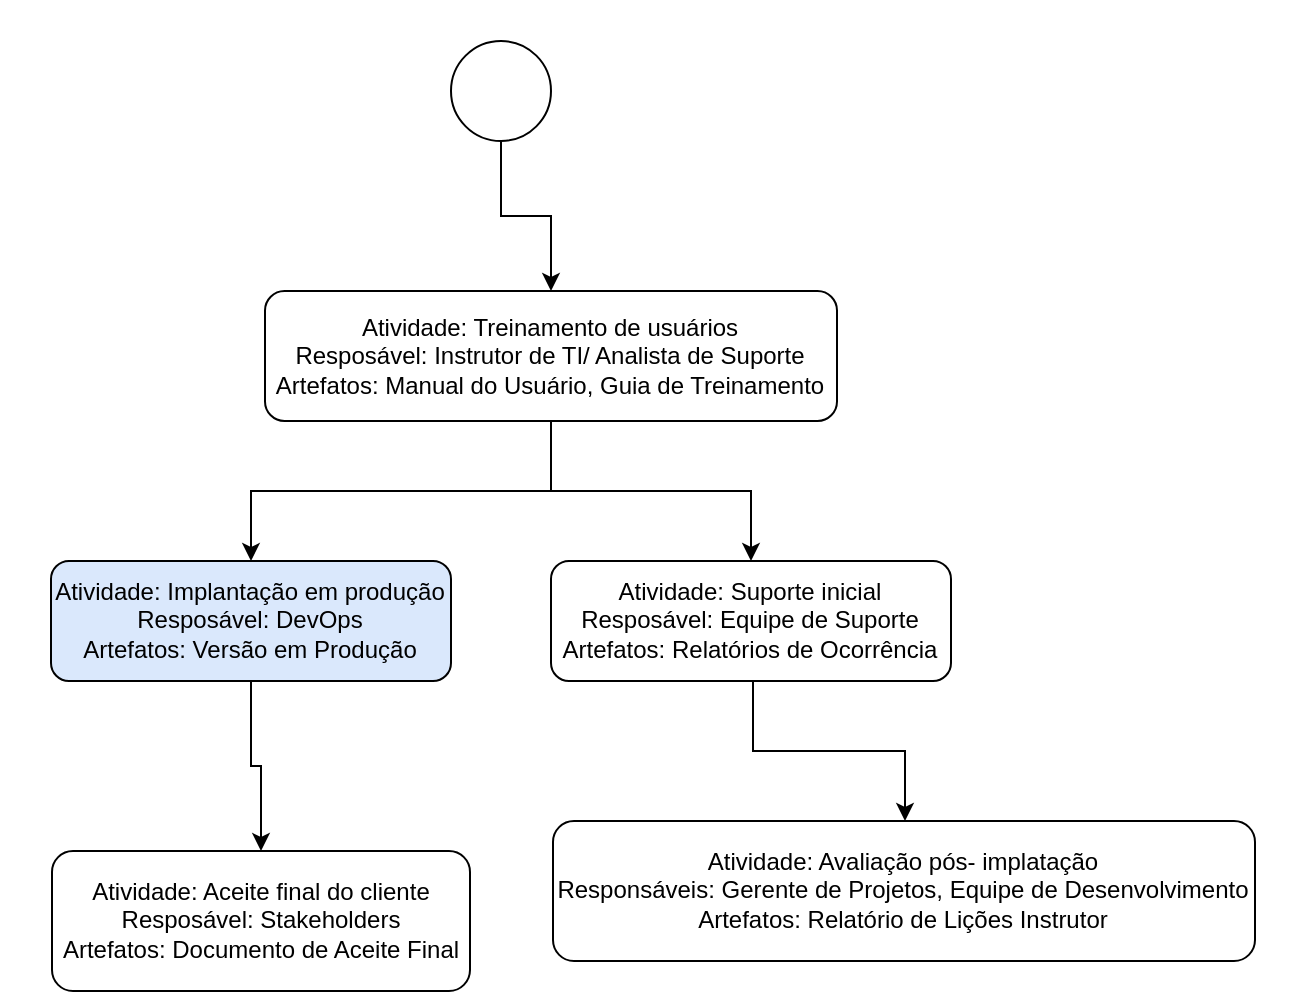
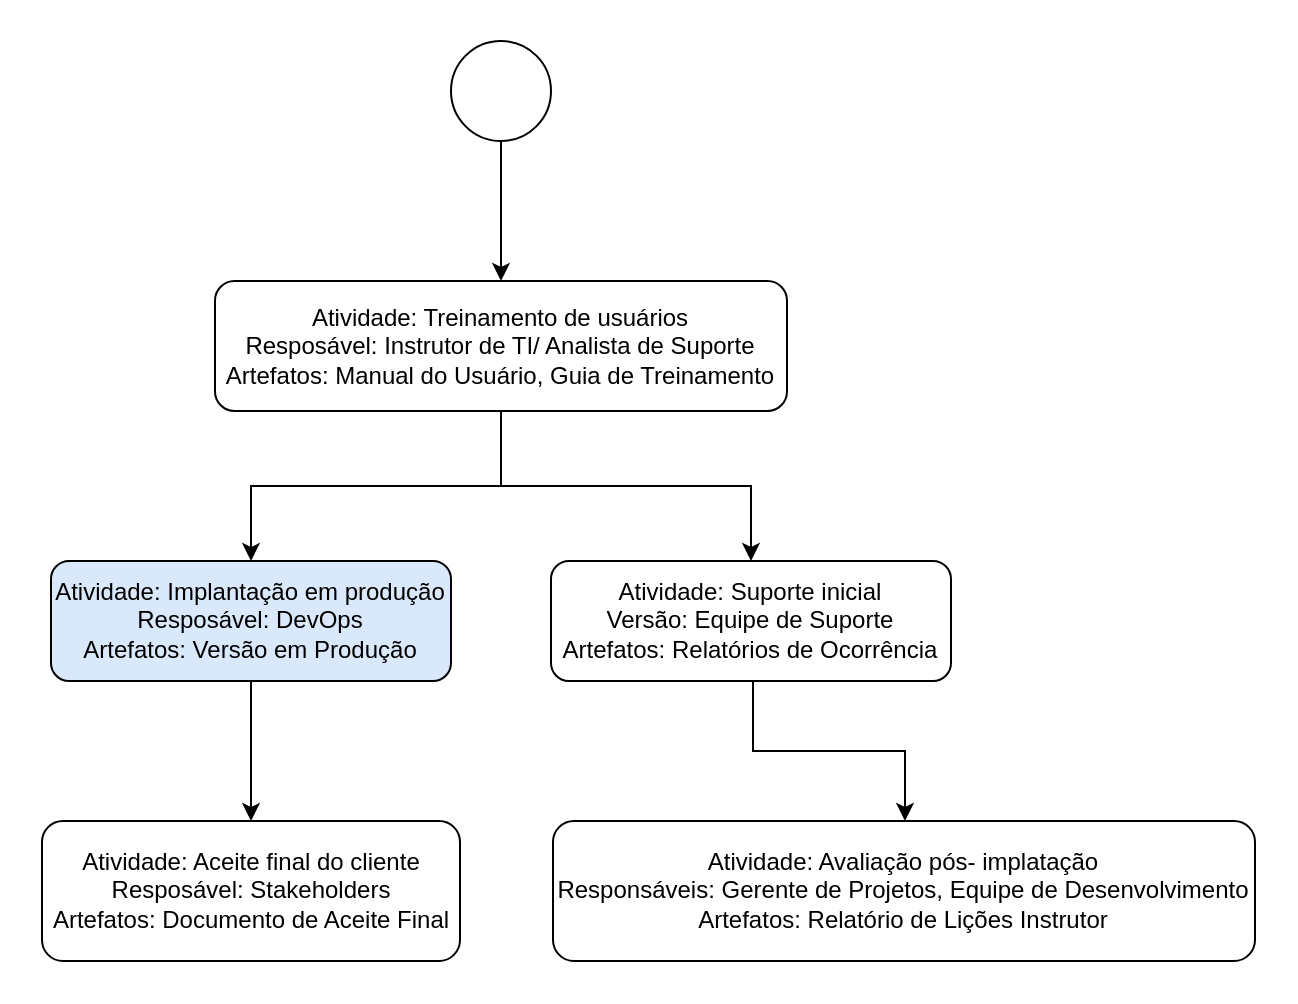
node "Atividade: Treinamento de usuários Resposável: Instrutor de TI/ Analista de Suporte Artefatos: Manual do Usuário, Guia de Treinamento": moved (551, 356) -> (501, 346)
node "Atividade: Suporte inicial Resposável: Equipe de Suporte Artefatos: Relatórios de Ocorrência": label "Atividade: Suporte inicial Resposável: Equipe de Suporte Artefatos: Relatórios de Ocorrência" -> "Atividade: Suporte inicial Versão: Equipe de Suporte Artefatos: Relatórios de Ocorrência"
node "Atividade: Aceite final do cliente Resposável: Stakeholders Artefatos: Documento de Aceite Final": moved (261, 921) -> (251, 891)
